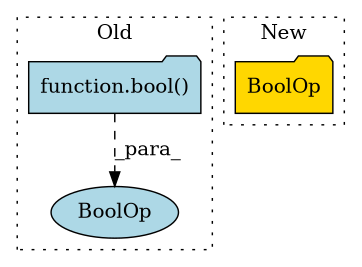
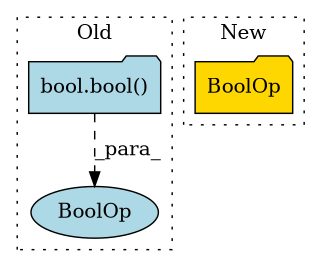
node "function.bool()": label "function.bool()" -> "bool.bool()"
